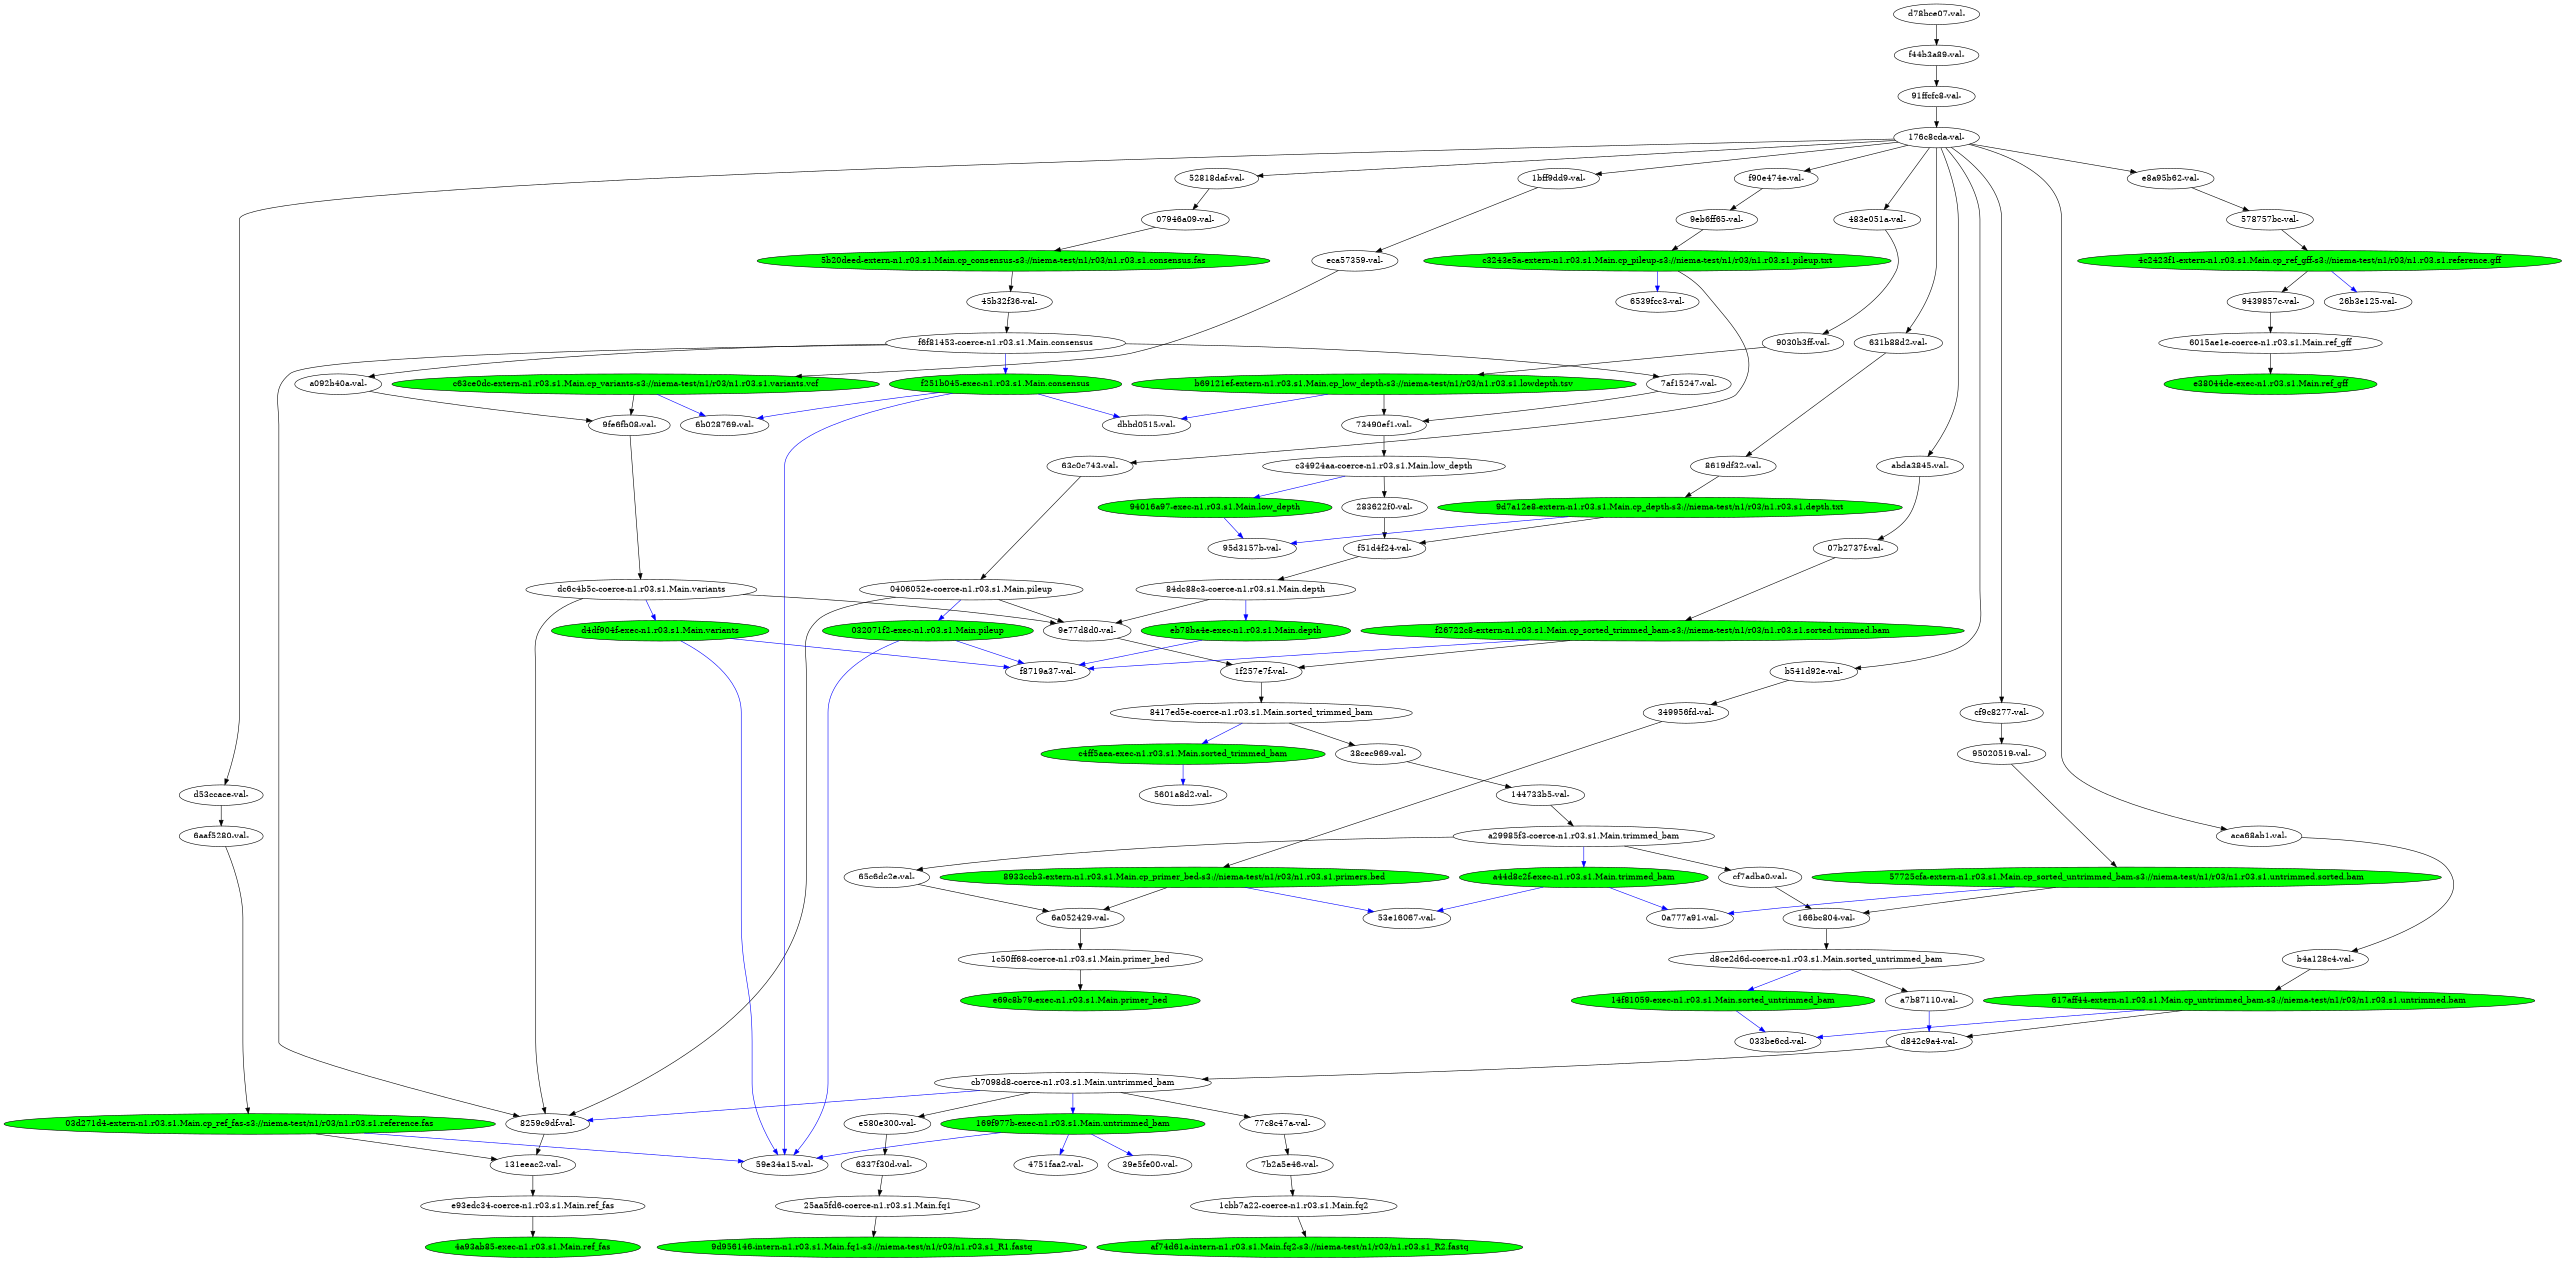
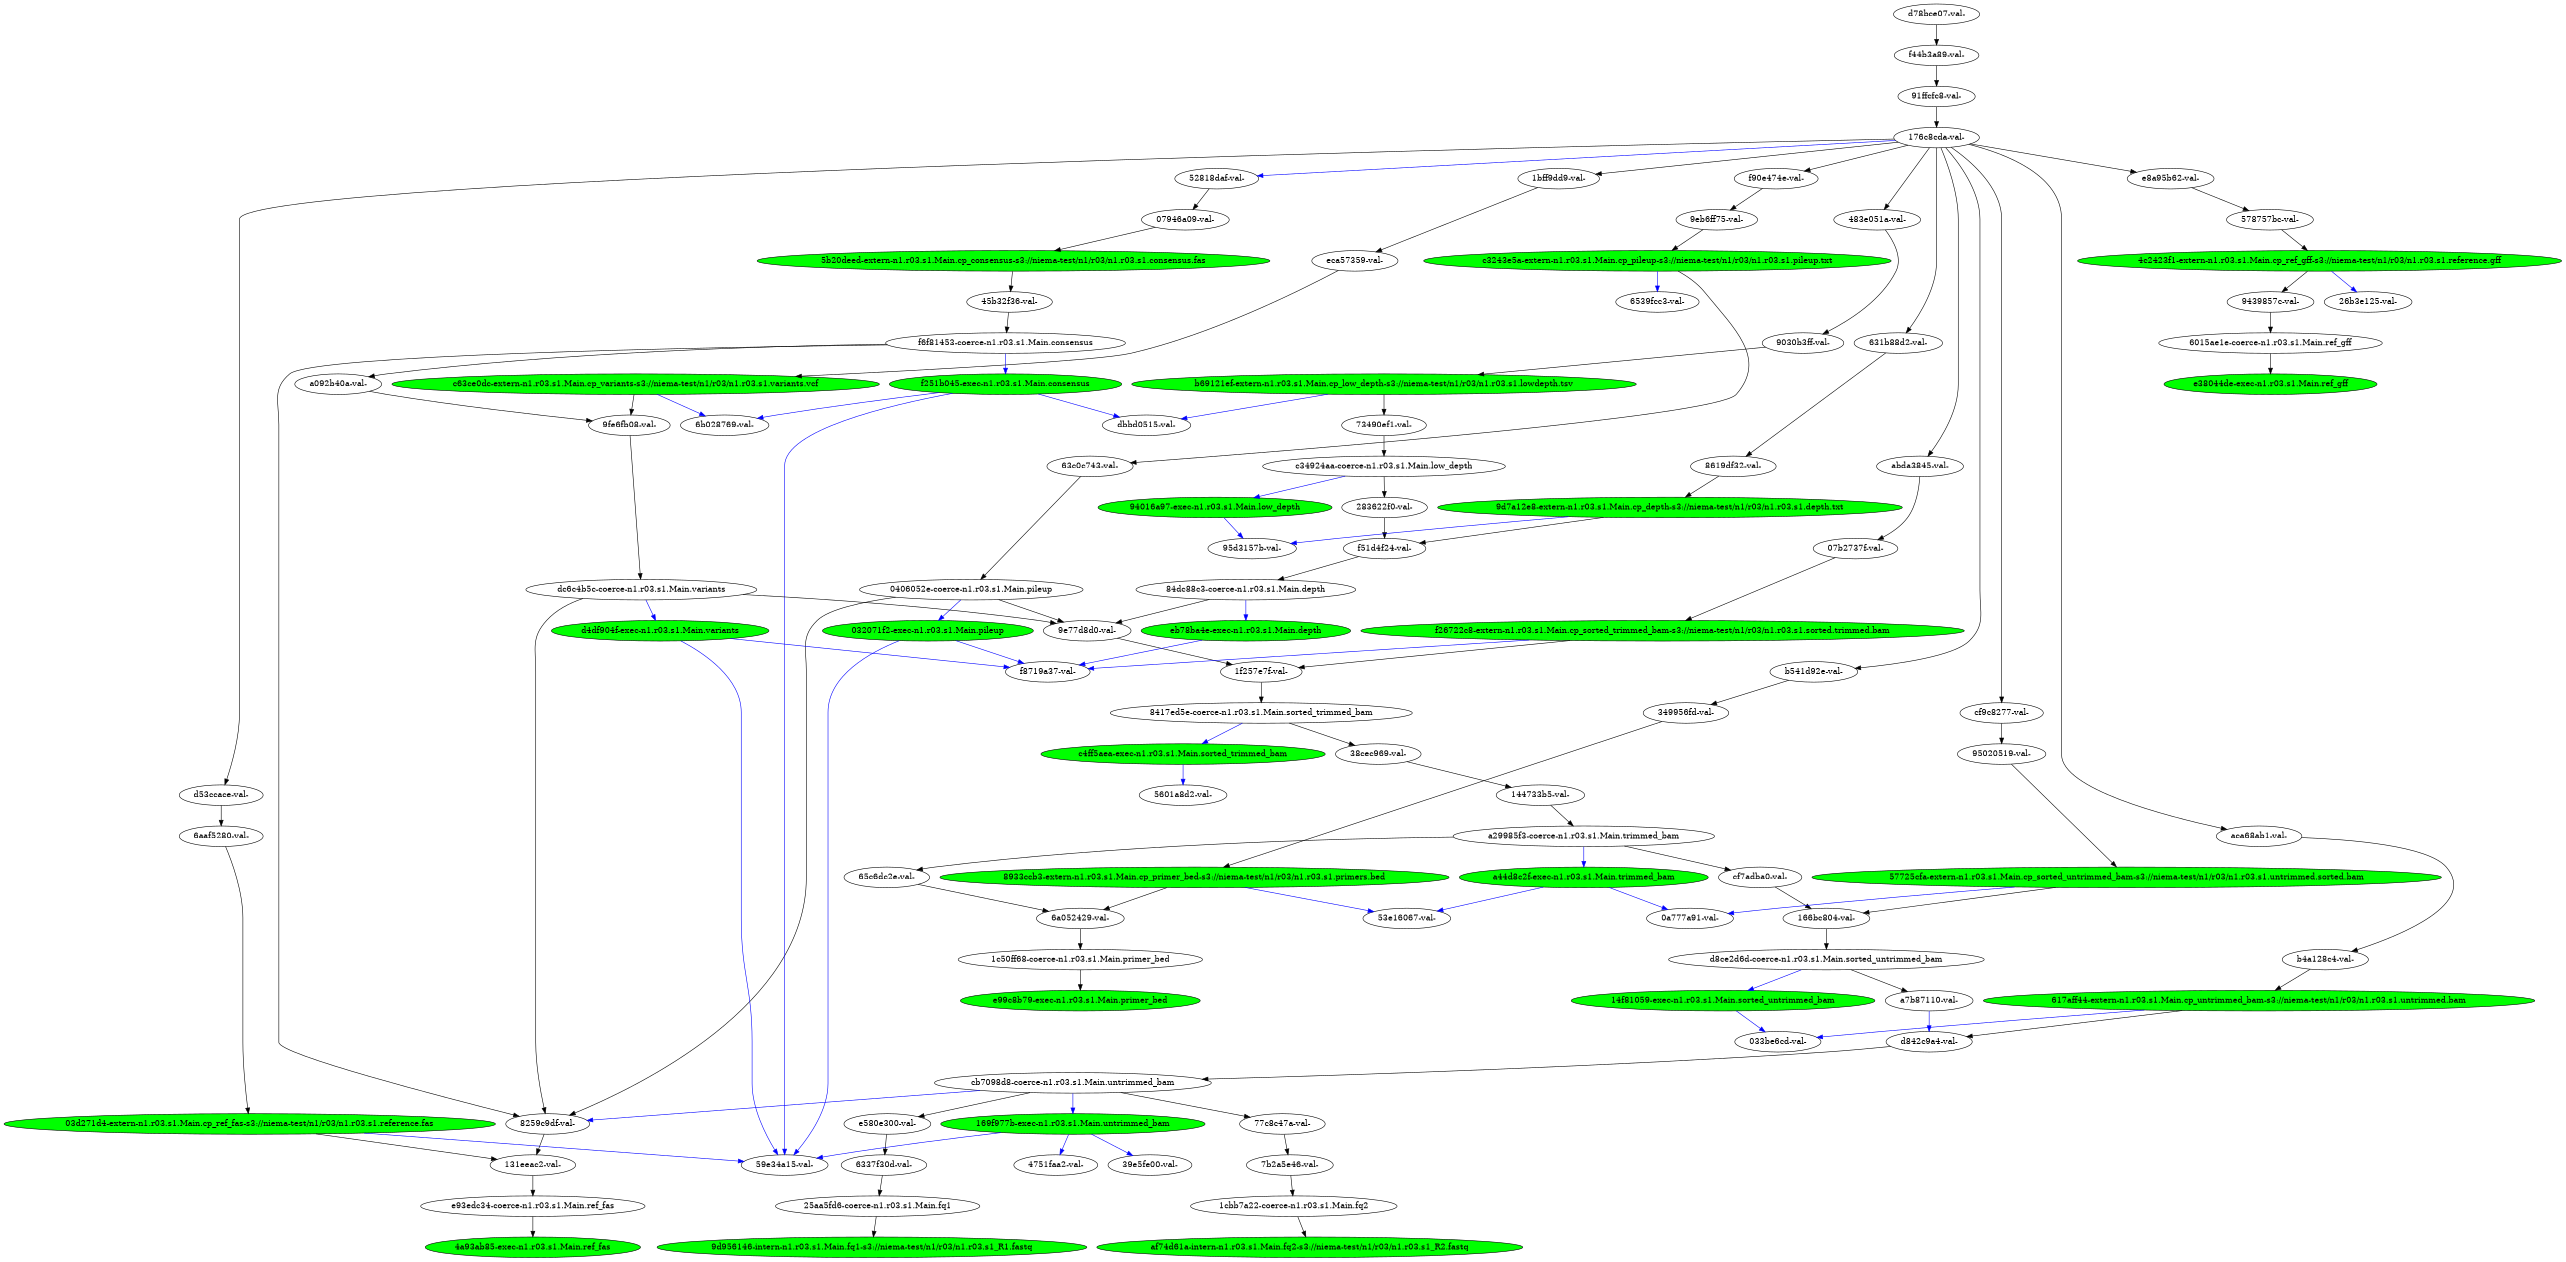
edge "176c8cda-val-" -> "52818daf-val-": color black -> blue
node "9eb6ff65-val-": label "9eb6ff65-val-" -> "9eb6ff75-val-"
node "7af15247-val-": removed
node "e69c8b79-exec-n1.r03.s1.Main.primer_bed": label "e69c8b79-exec-n1.r03.s1.Main.primer_bed" -> "e99c8b79-exec-n1.r03.s1.Main.primer_bed"
